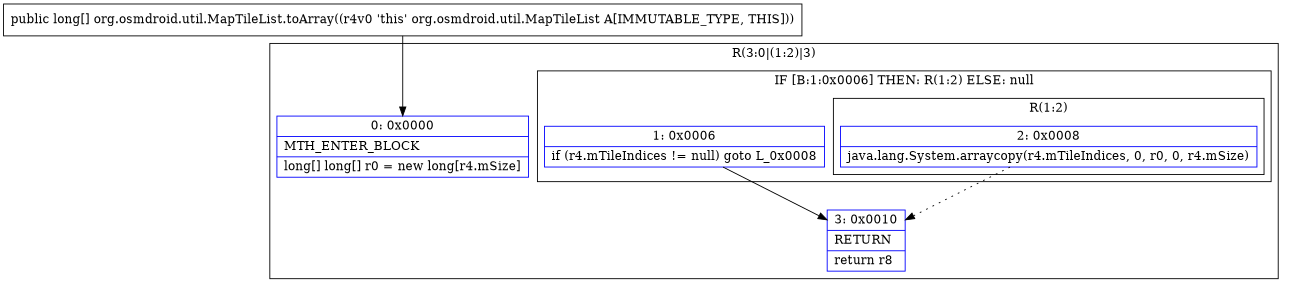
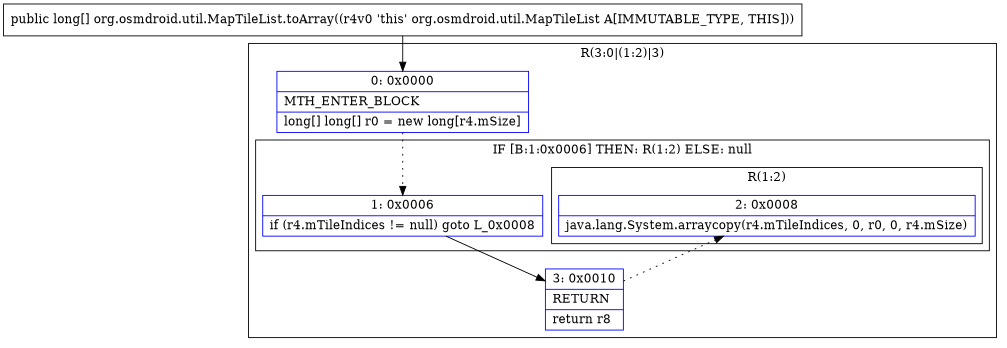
edge "0: 0x0000" -> "1: 0x0006": added
edge "2: 0x0008" -> "3: 0x0010": reversed
